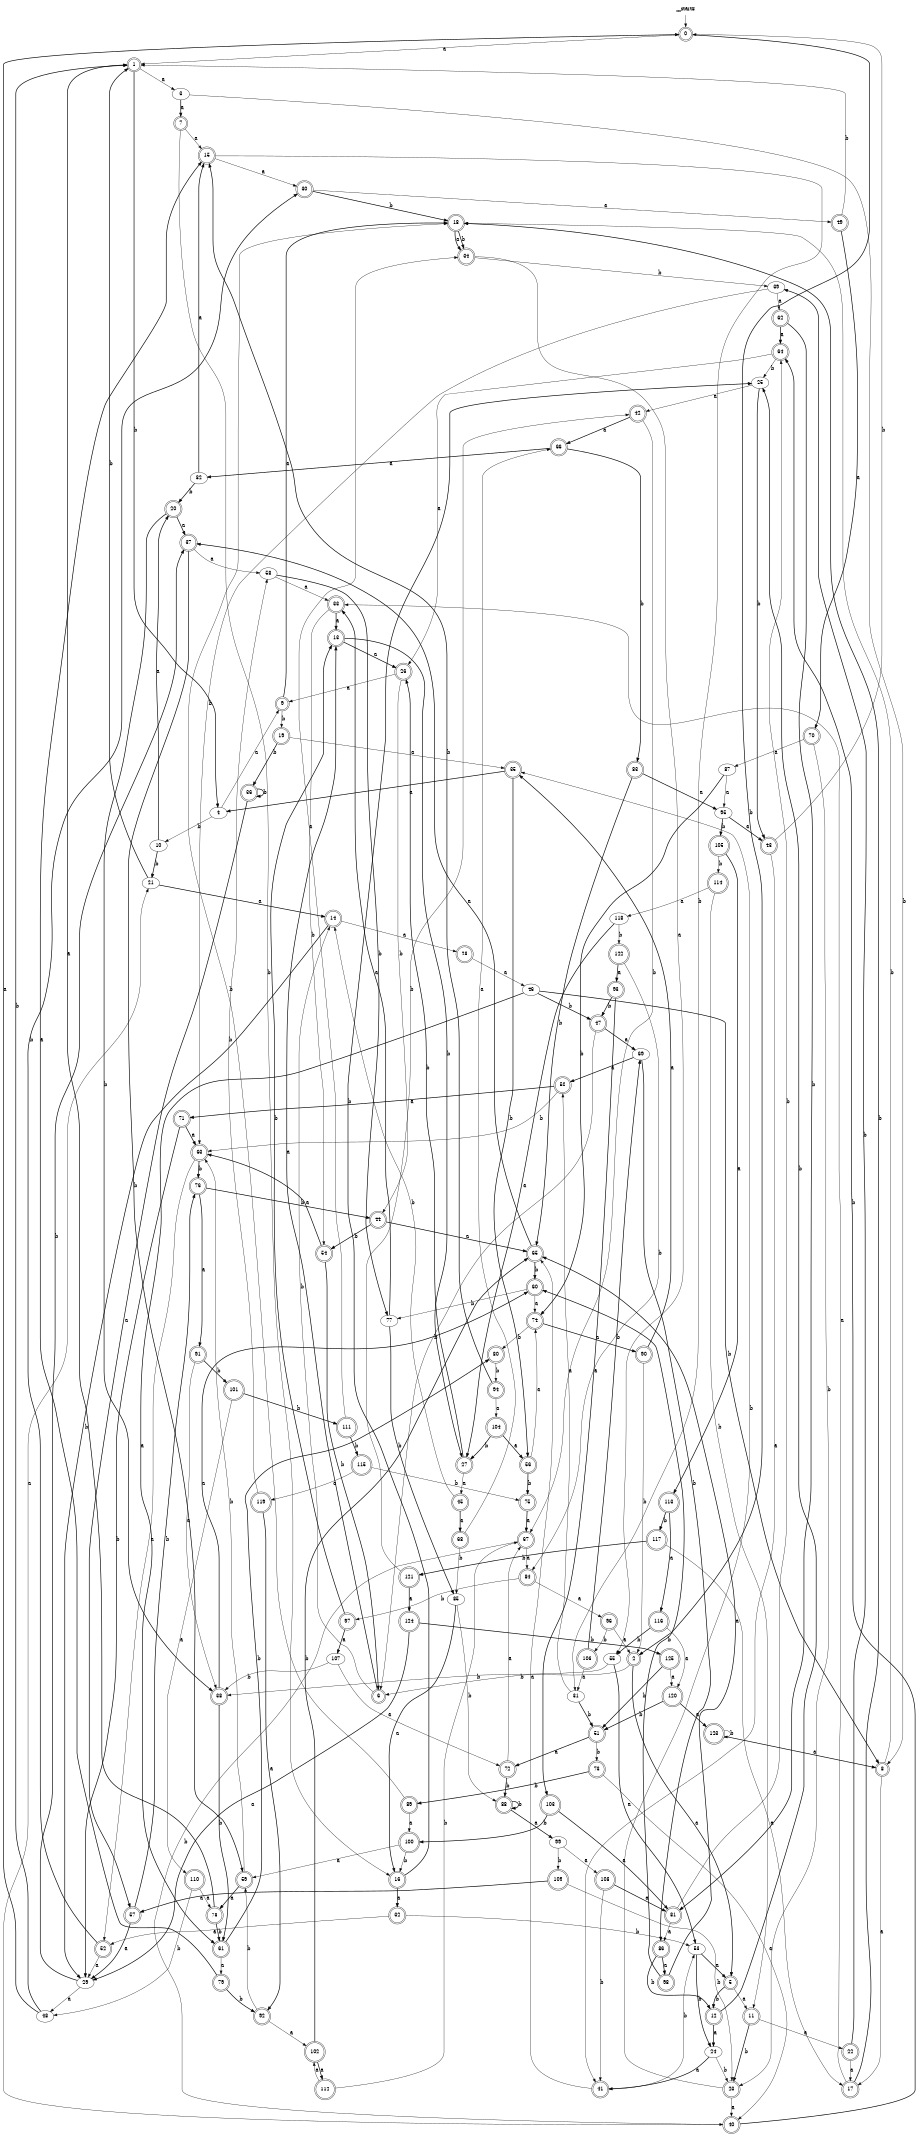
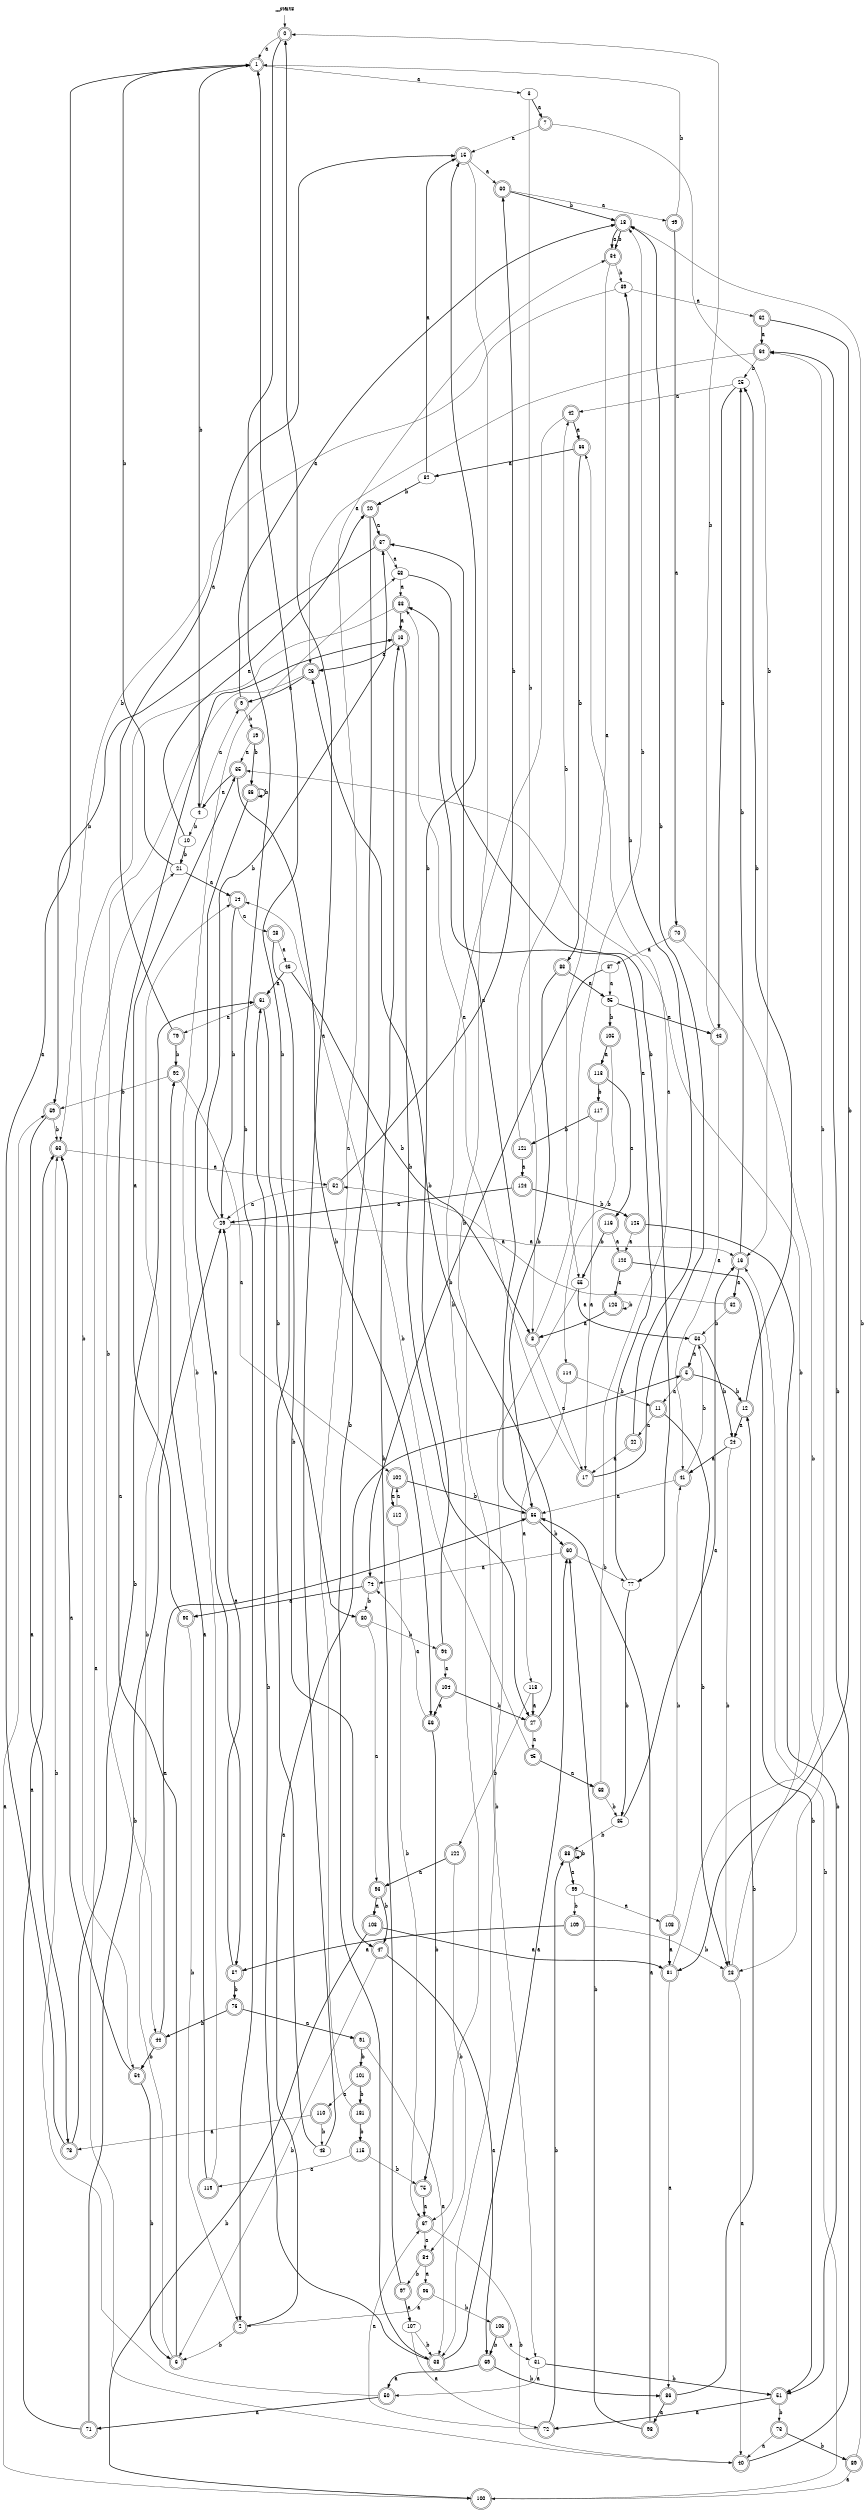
edge "26" -> "9": style solid -> bold
edge "46" -> "47": now "28" -> "47"
node "69": shape ellipse -> doublecircle
edge "63" -> "76": removed, label "b"
node "111": label "111" -> "181"
edge "80" -> "93": added, label "a"
edge "29" -> "48": now "29" -> "16"
